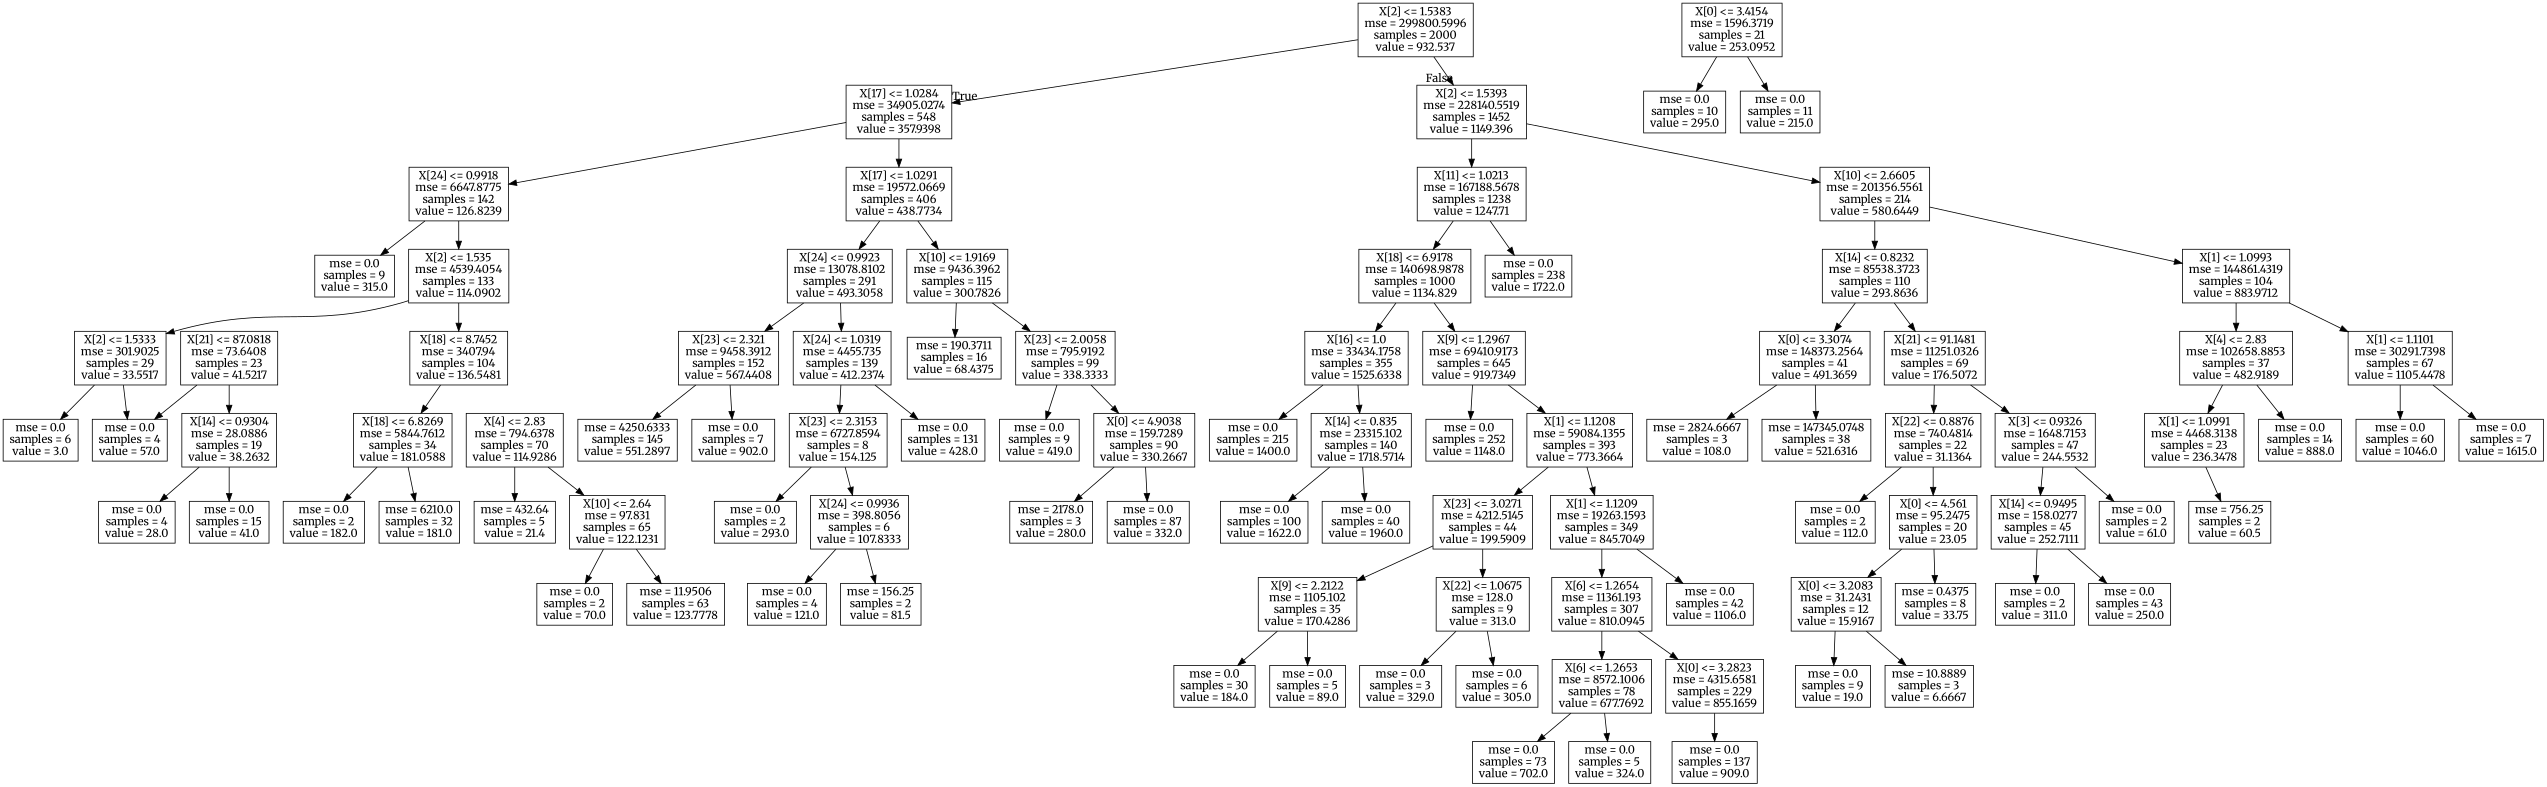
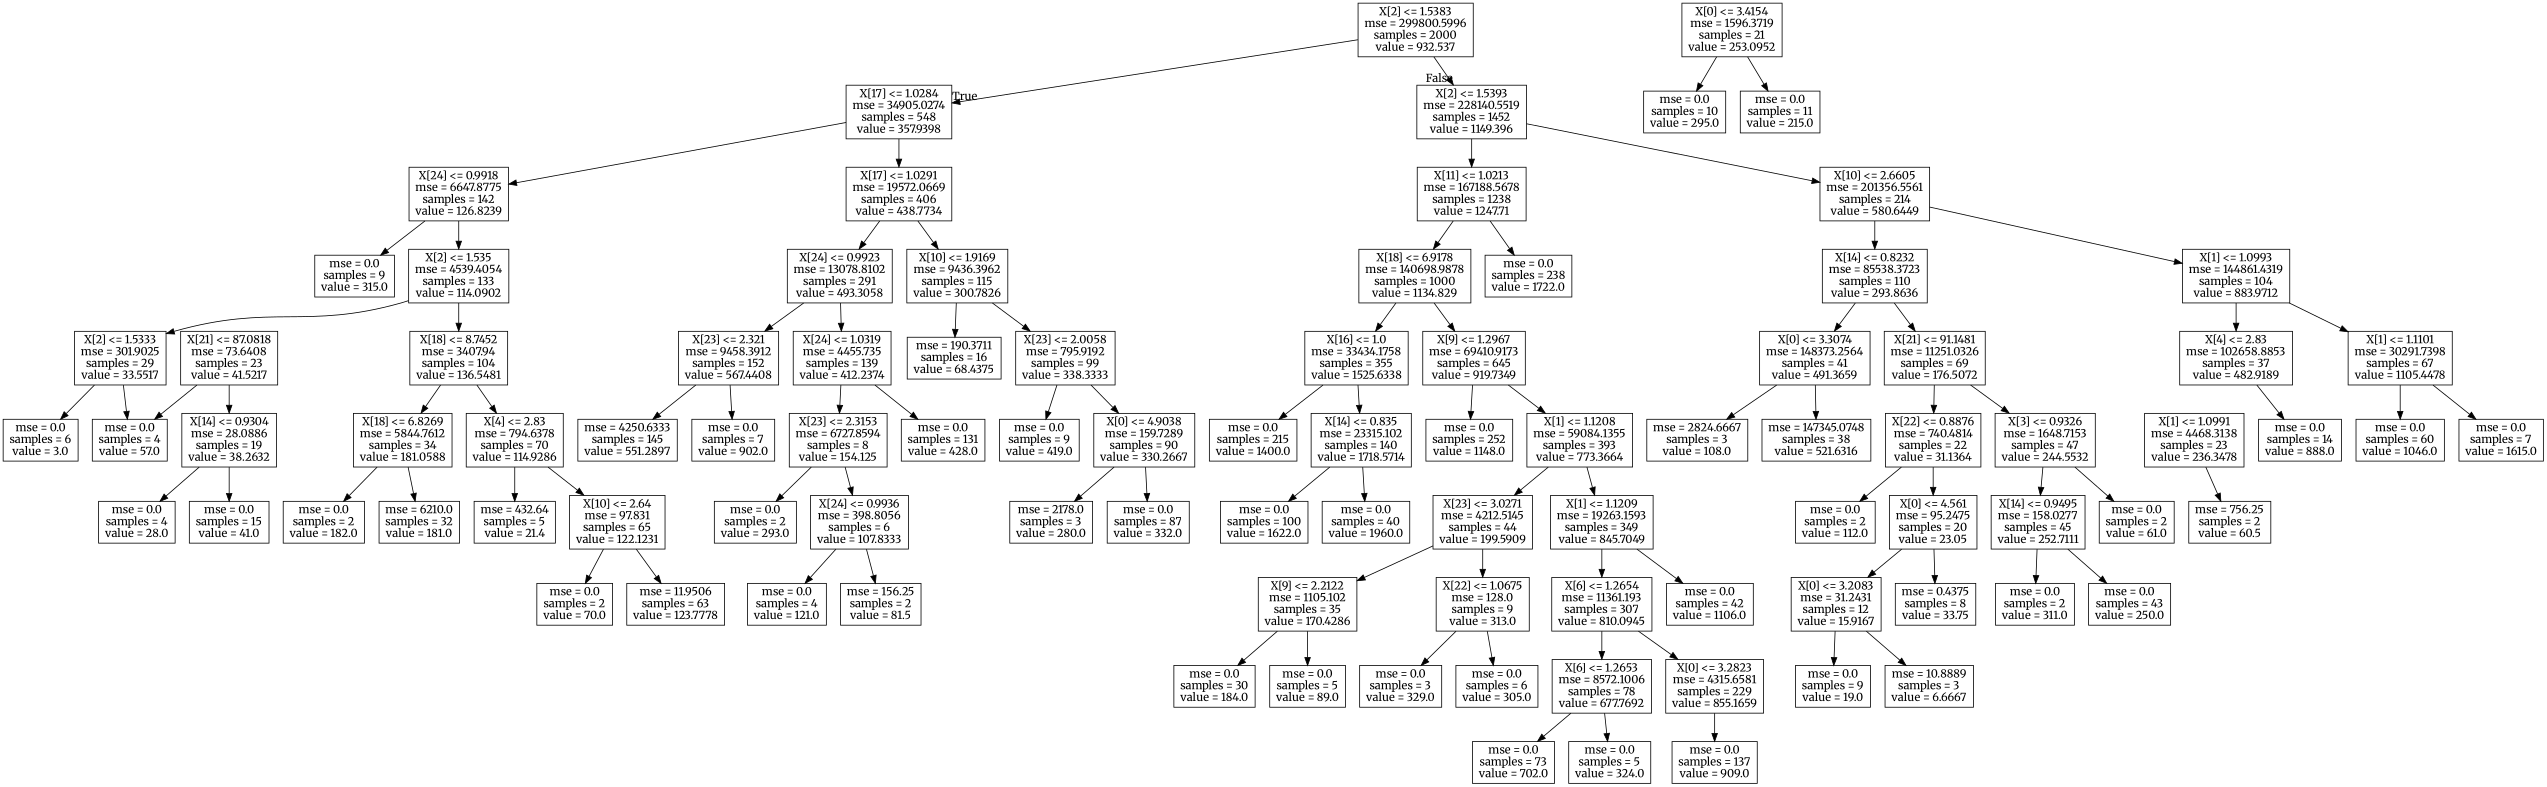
edge "X[18] <= 8.7452 mse = 3407.94 samples = 104 value = 136.5481" -> "X[4] <= 2.83 mse = 794.6378 samples = 70 value = 114.9286": added
edge "X[4] <= 2.83 mse = 102658.8853 samples = 37 value = 482.9189" -> "X[1] <= 1.0991 mse = 4468.3138 samples = 23 value = 236.3478": removed
